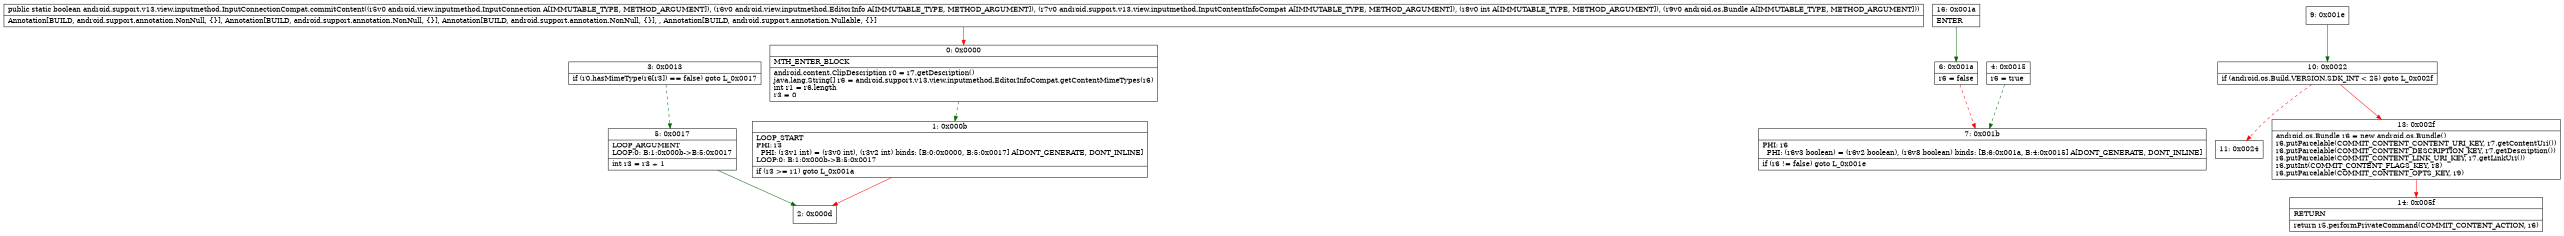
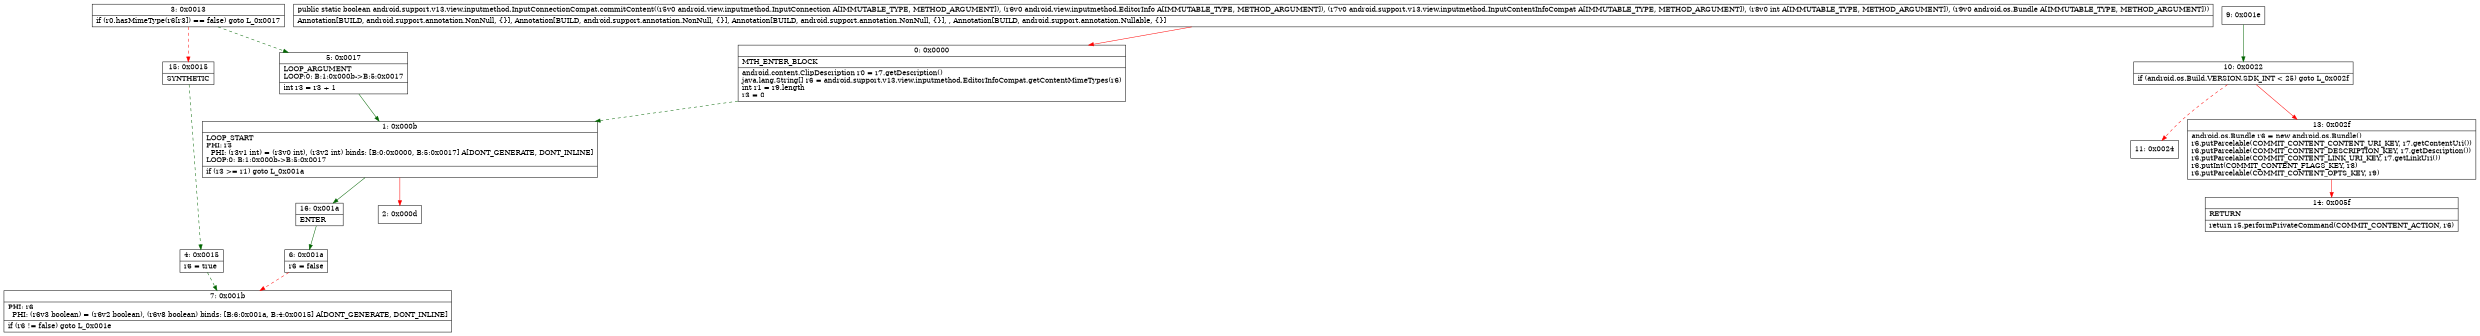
node "15: 0x0015": added
node "0: 0x0000": text "int r1 = r6.length" -> "int r1 = r9.length"
edge "5: 0x0017" -> "2: 0x000d": now "5: 0x0017" -> "1: 0x000b"
edge "1: 0x000b" -> "16: 0x001a": added
